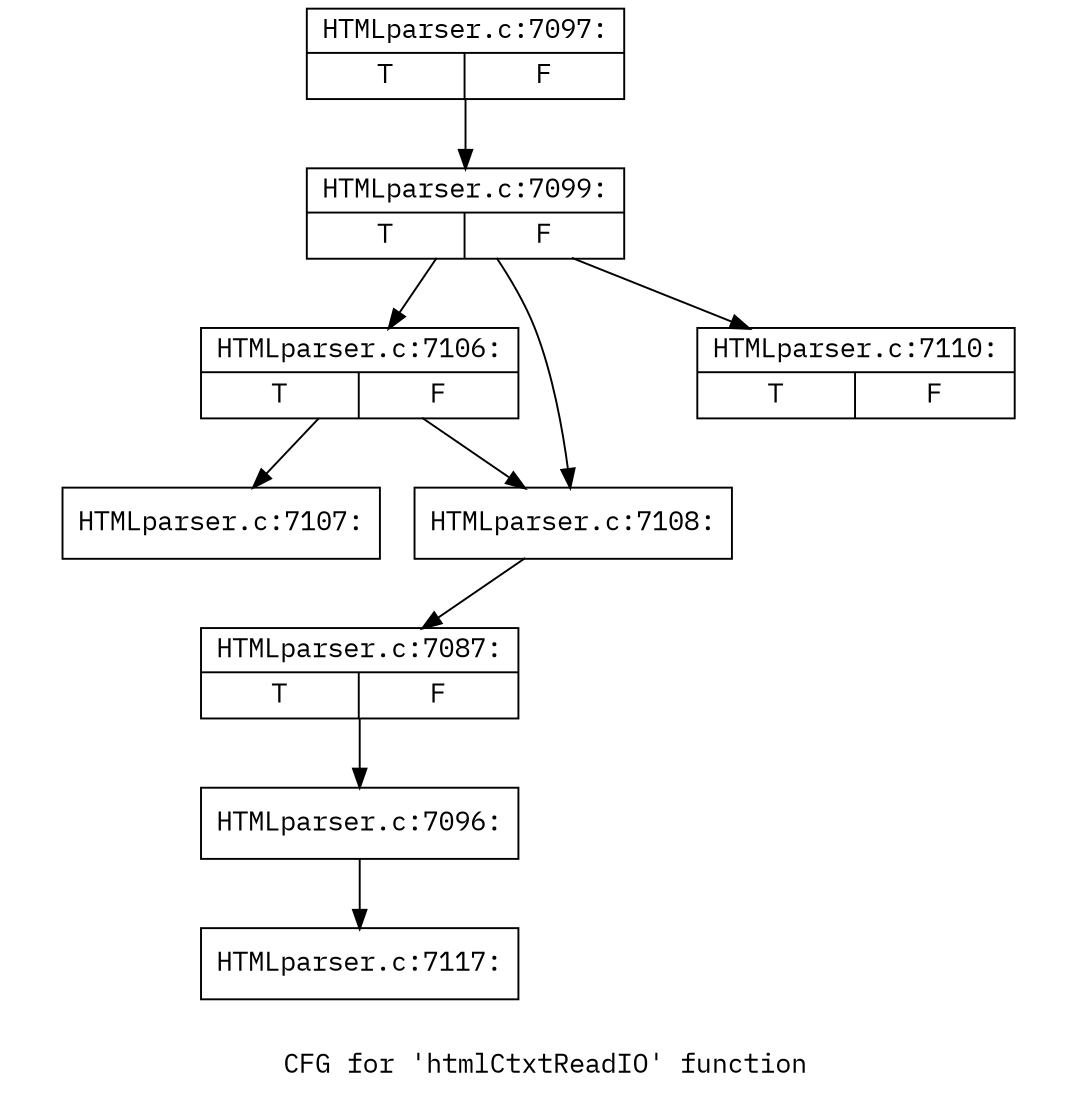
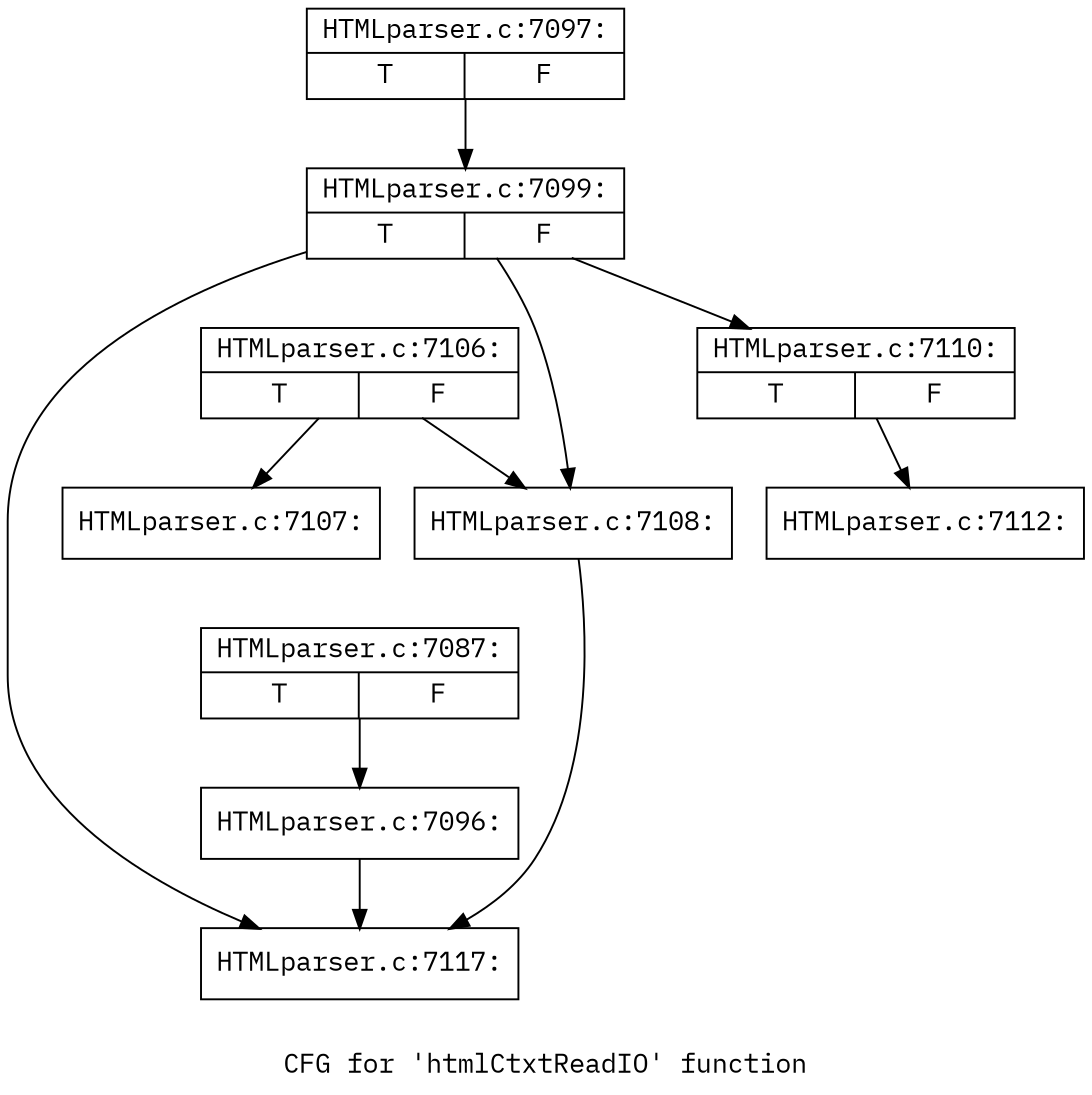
edge "HTMLparser.c:7099:" -> "HTMLparser.c:7106:": now "HTMLparser.c:7099:" -> "HTMLparser.c:7117:"
node "HTMLparser.c:7112:": added
edge "HTMLparser.c:7108:" -> "HTMLparser.c:7087:": now "HTMLparser.c:7108:" -> "HTMLparser.c:7117:"
